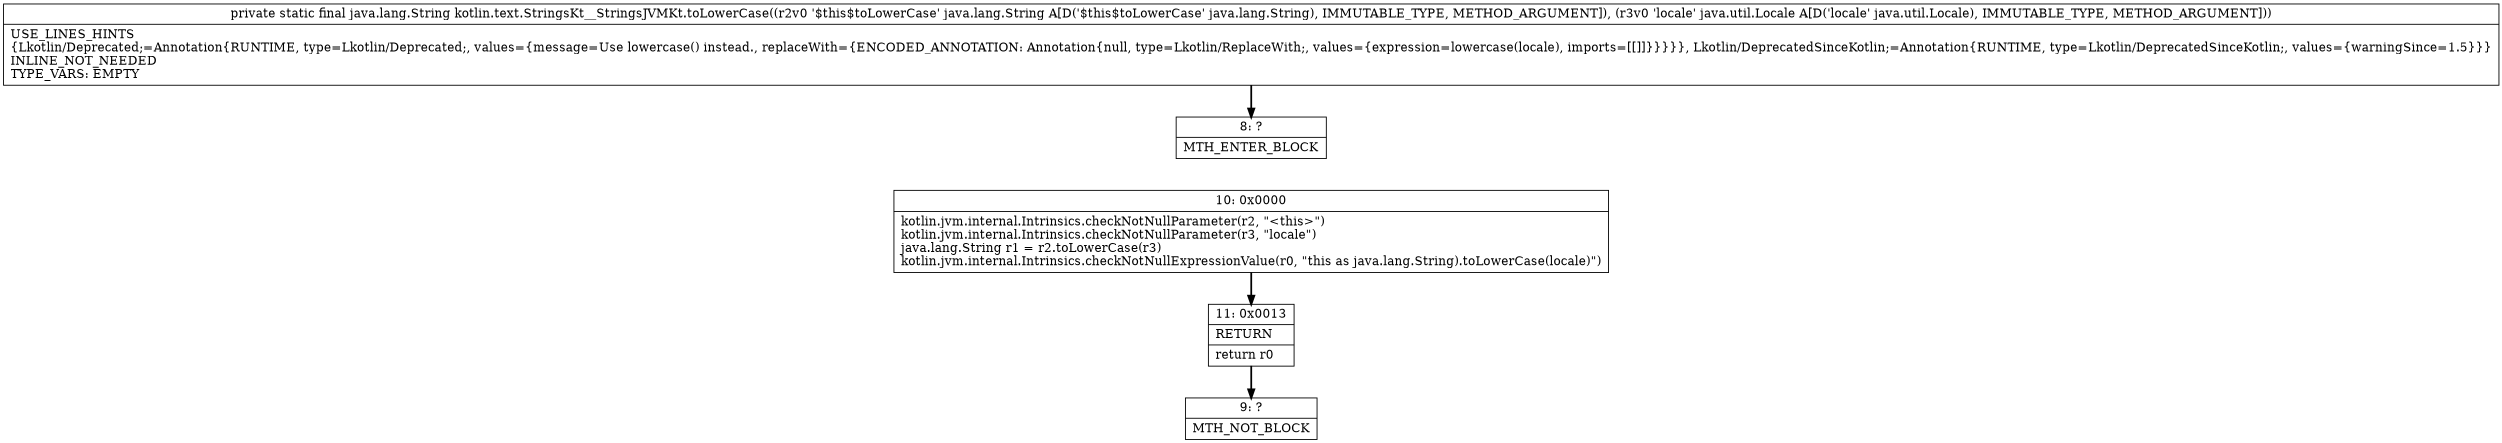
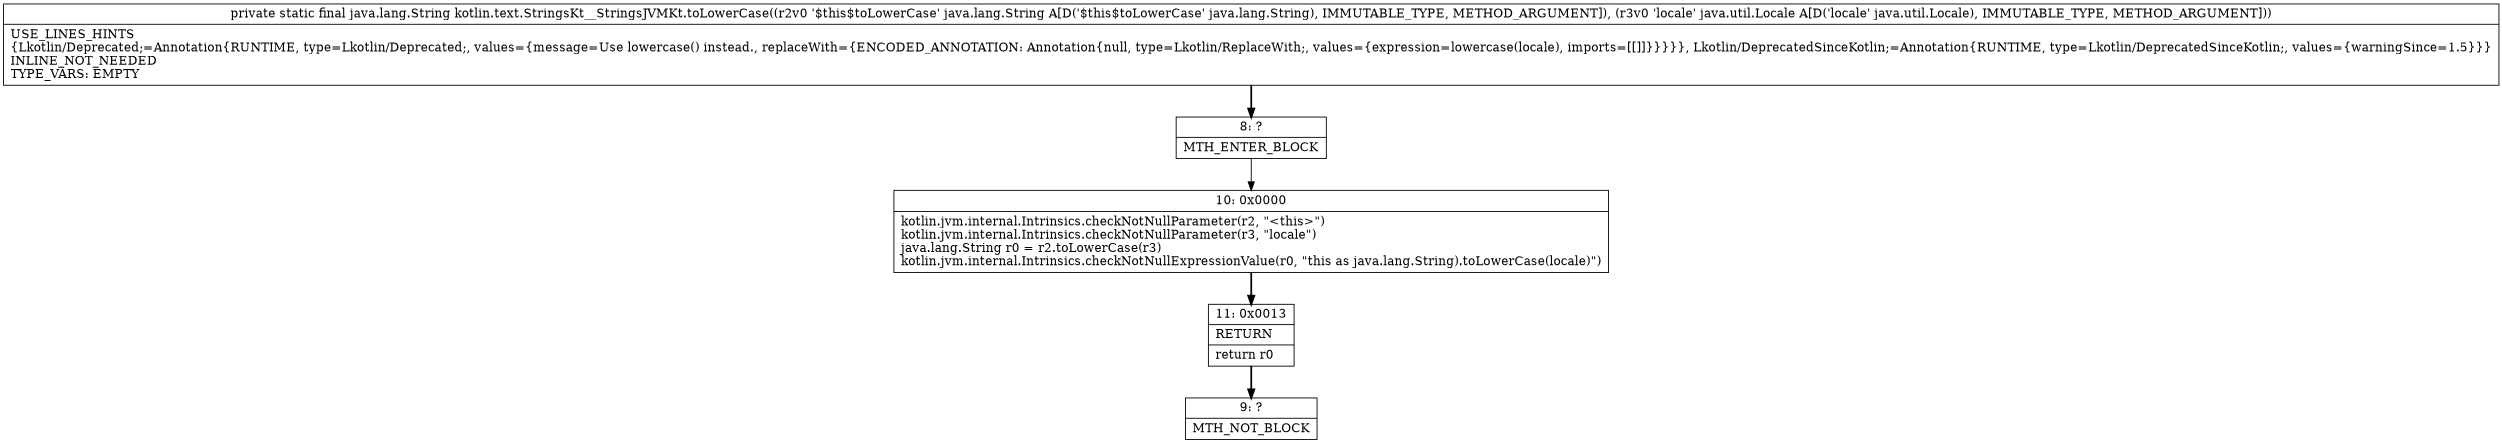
edge "8: ?" -> "10: 0x0000": added
node "10: 0x0000": text "java.lang.String r1 = r2.toLowerCase(r3)" -> "java.lang.String r0 = r2.toLowerCase(r3)"
